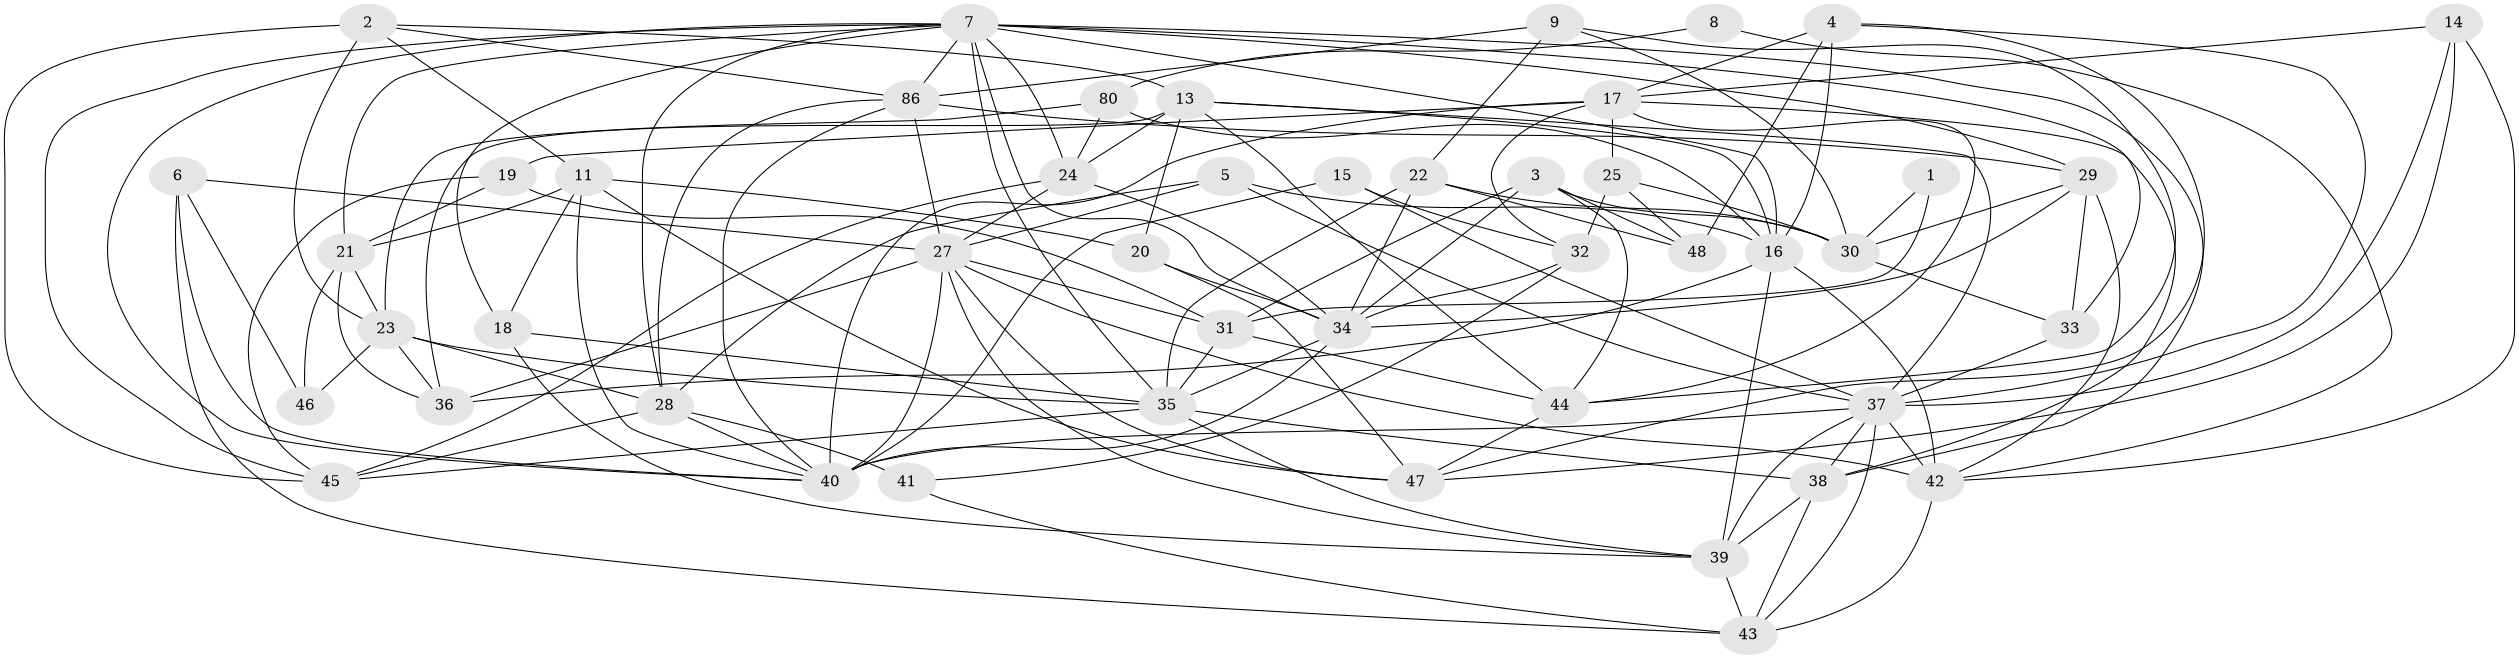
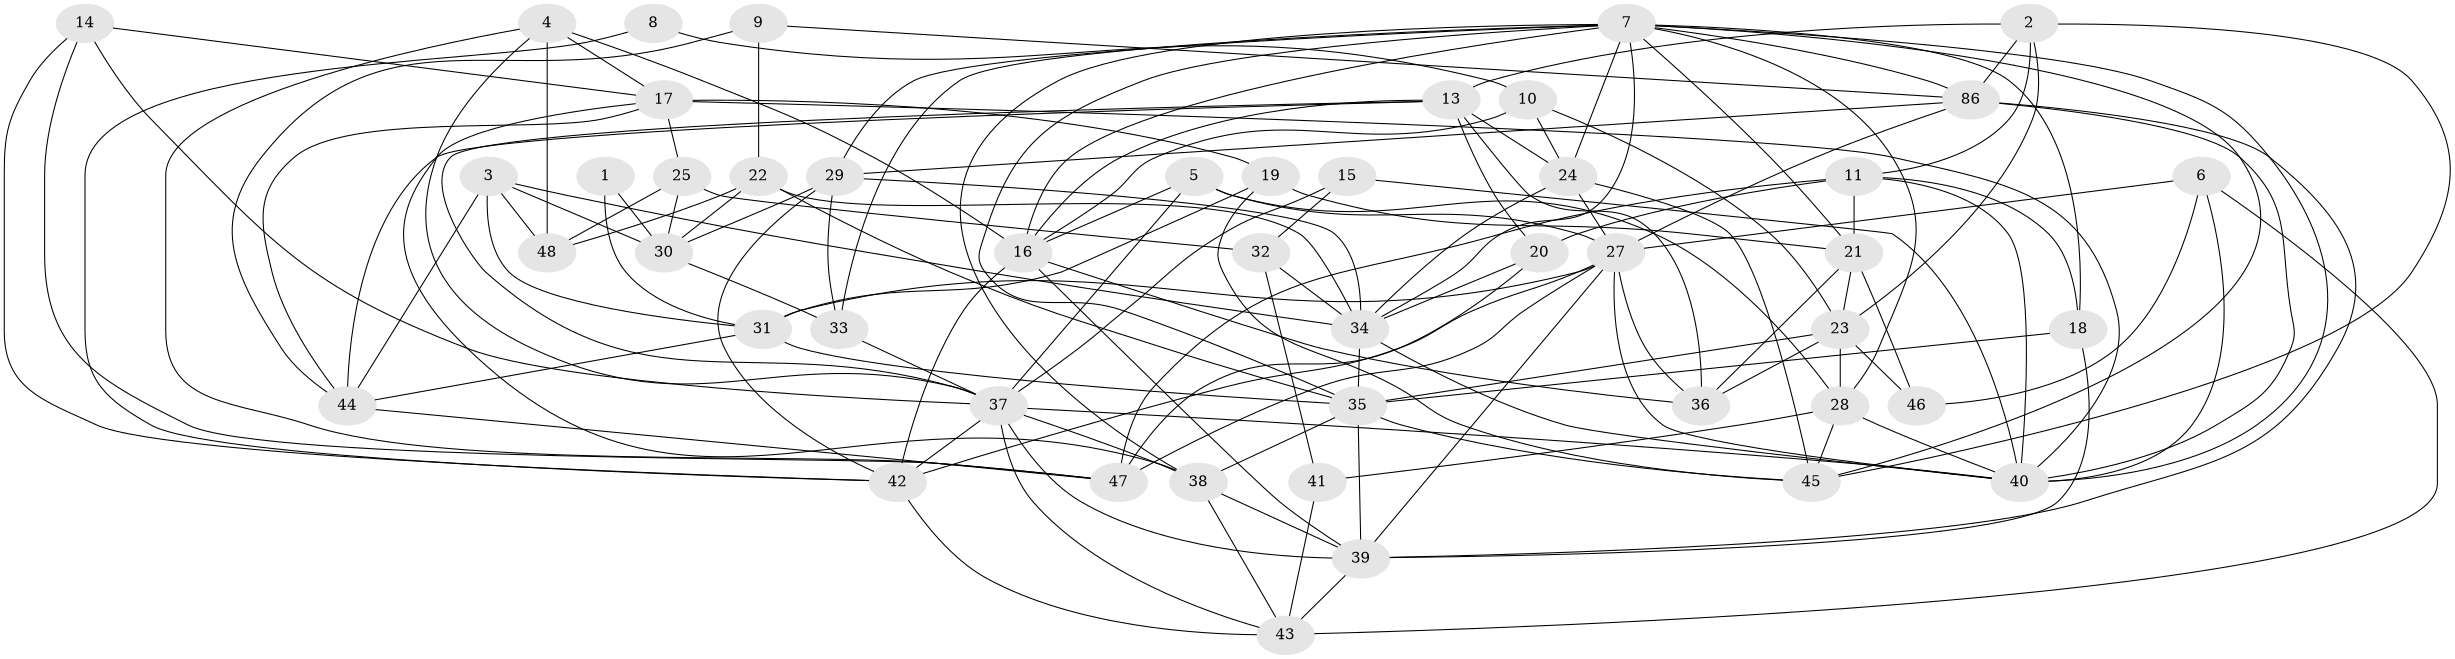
edge "9" -- "30": removed
node "80": label "80" -> "10"
edge "17" -- "32": removed
edge "86" -- "28": now "86" -- "39"
